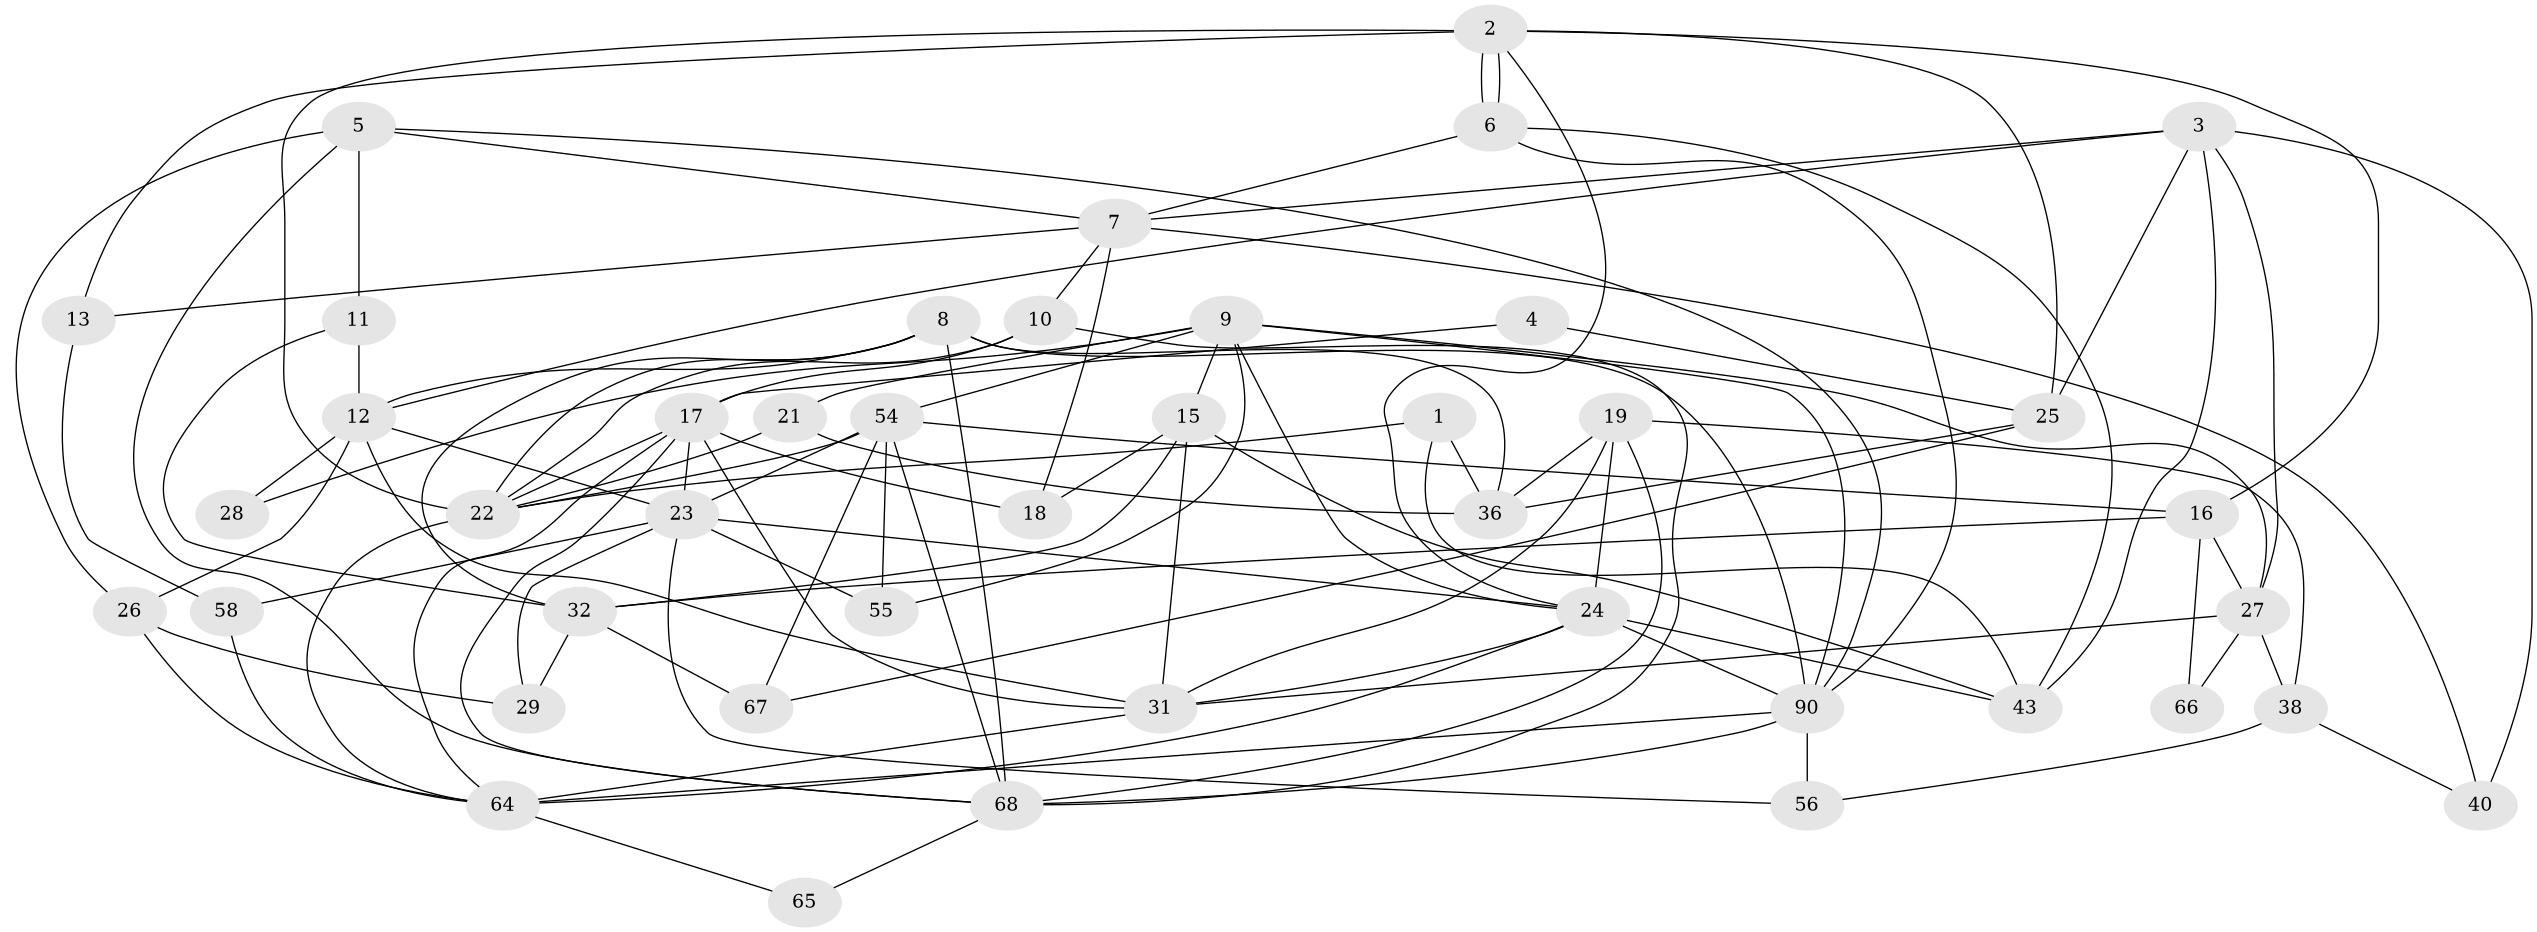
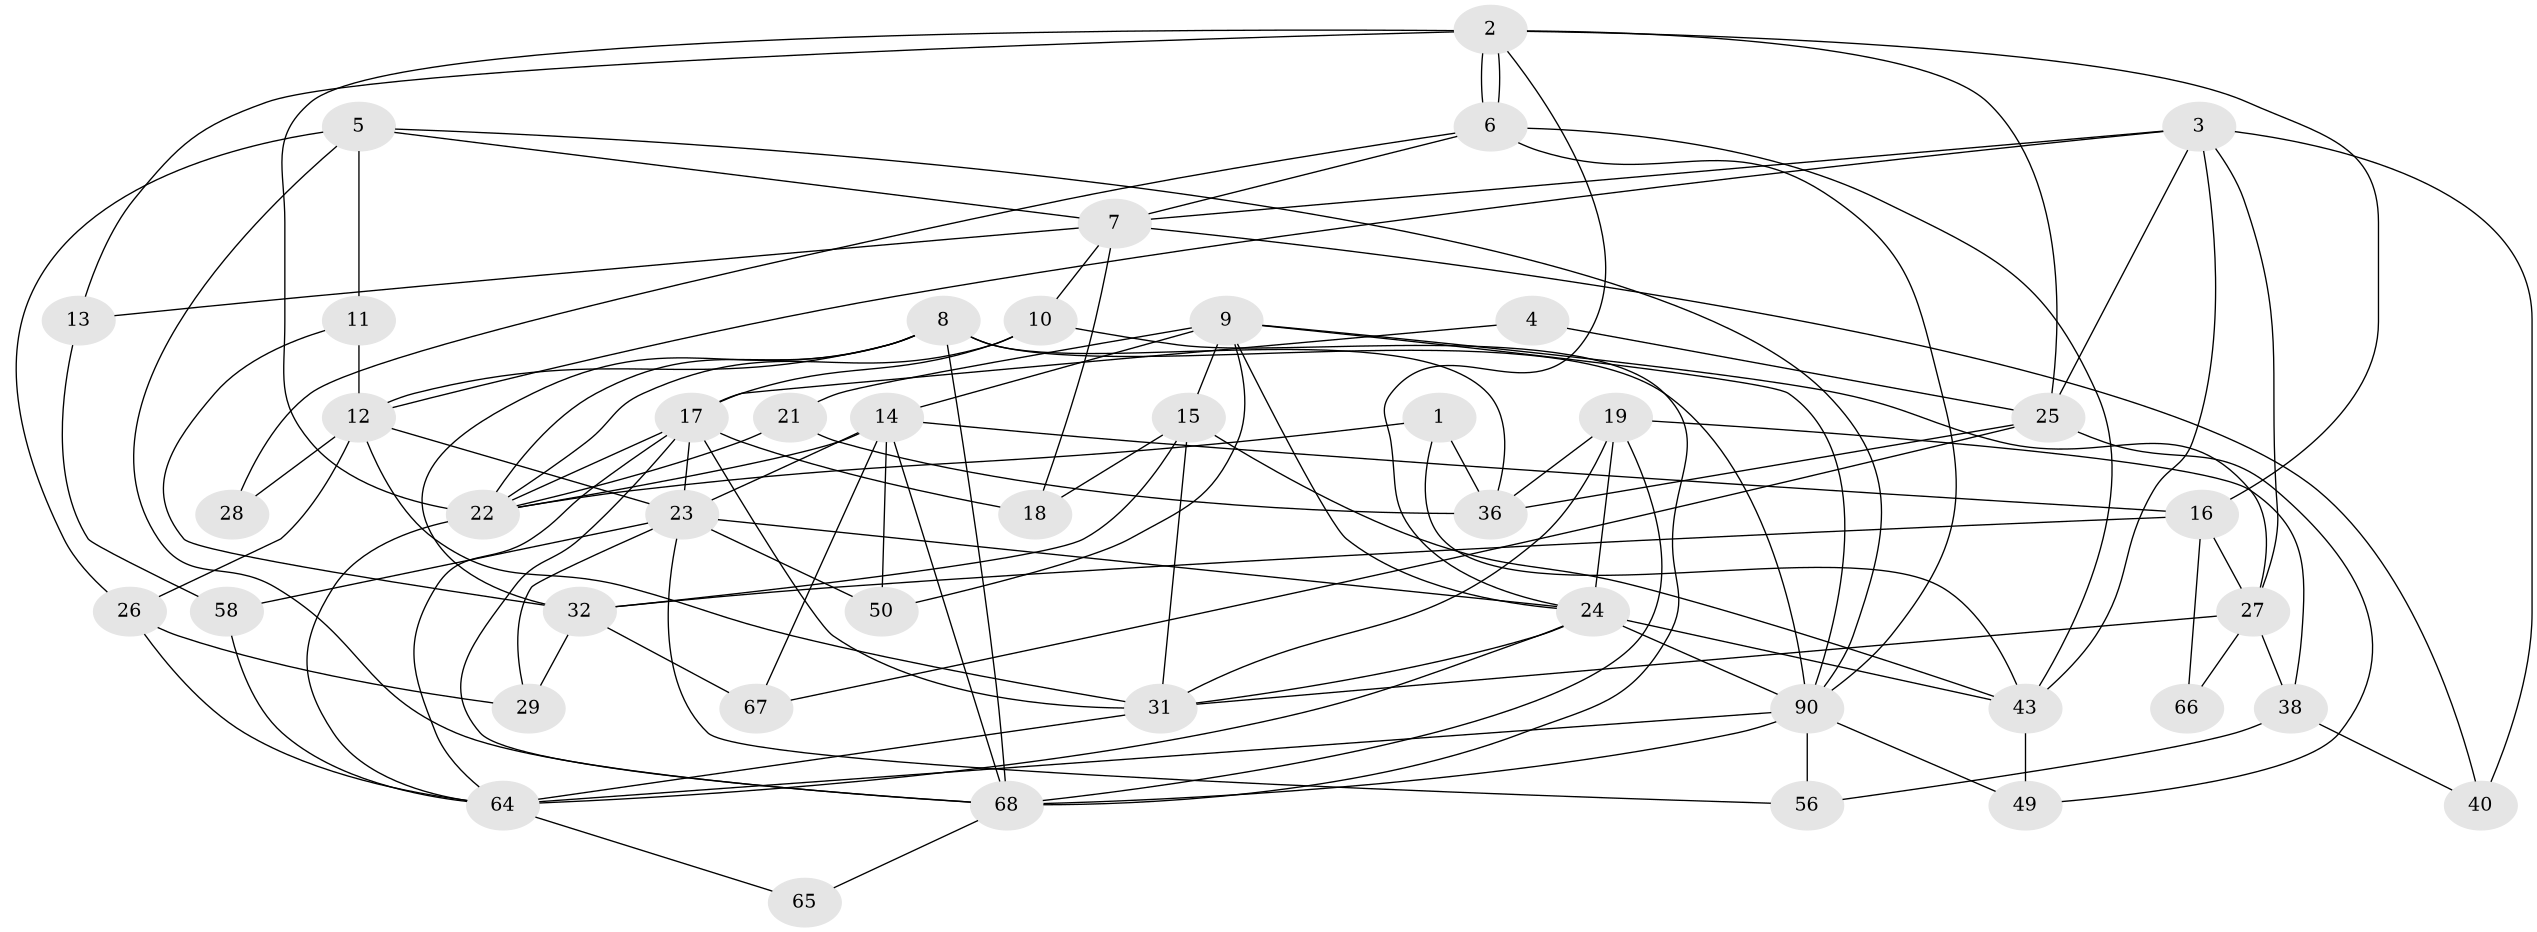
edge "9" -- "28": now "6" -- "28"
node "54": label "54" -> "14"
node "55": label "55" -> "50"
node "49": added
